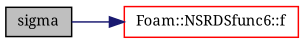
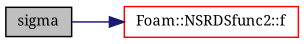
node "Foam::NSRDSfunc6::f": label "Foam::NSRDSfunc6::f" -> "Foam::NSRDSfunc2::f"
